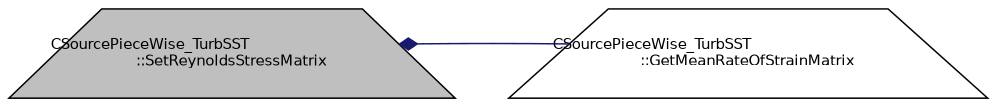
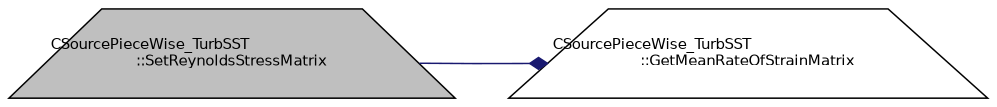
edge "CSourcePieceWise_TurbSST ::GetMeanRateOfStrainMatrix" -> "CSourcePieceWise_TurbSST ::SetReynoldsStressMatrix": reversed
